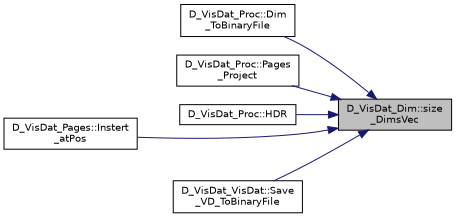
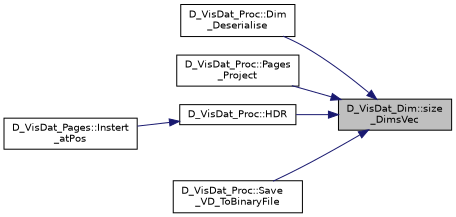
node "D_VisDat_Proc::Dim _ToBinaryFile": label "D_VisDat_Proc::Dim _ToBinaryFile" -> "D_VisDat_Proc::Dim _Deserialise"
edge "D_VisDat_Pages::Instert _atPos" -> "D_VisDat_Dim::size _DimsVec": now "D_VisDat_Pages::Instert _atPos" -> "D_VisDat_Proc::HDR"
node "D_VisDat_VisDat::Save _VD_ToBinaryFile": label "D_VisDat_VisDat::Save _VD_ToBinaryFile" -> "D_VisDat_Proc::Save _VD_ToBinaryFile"
